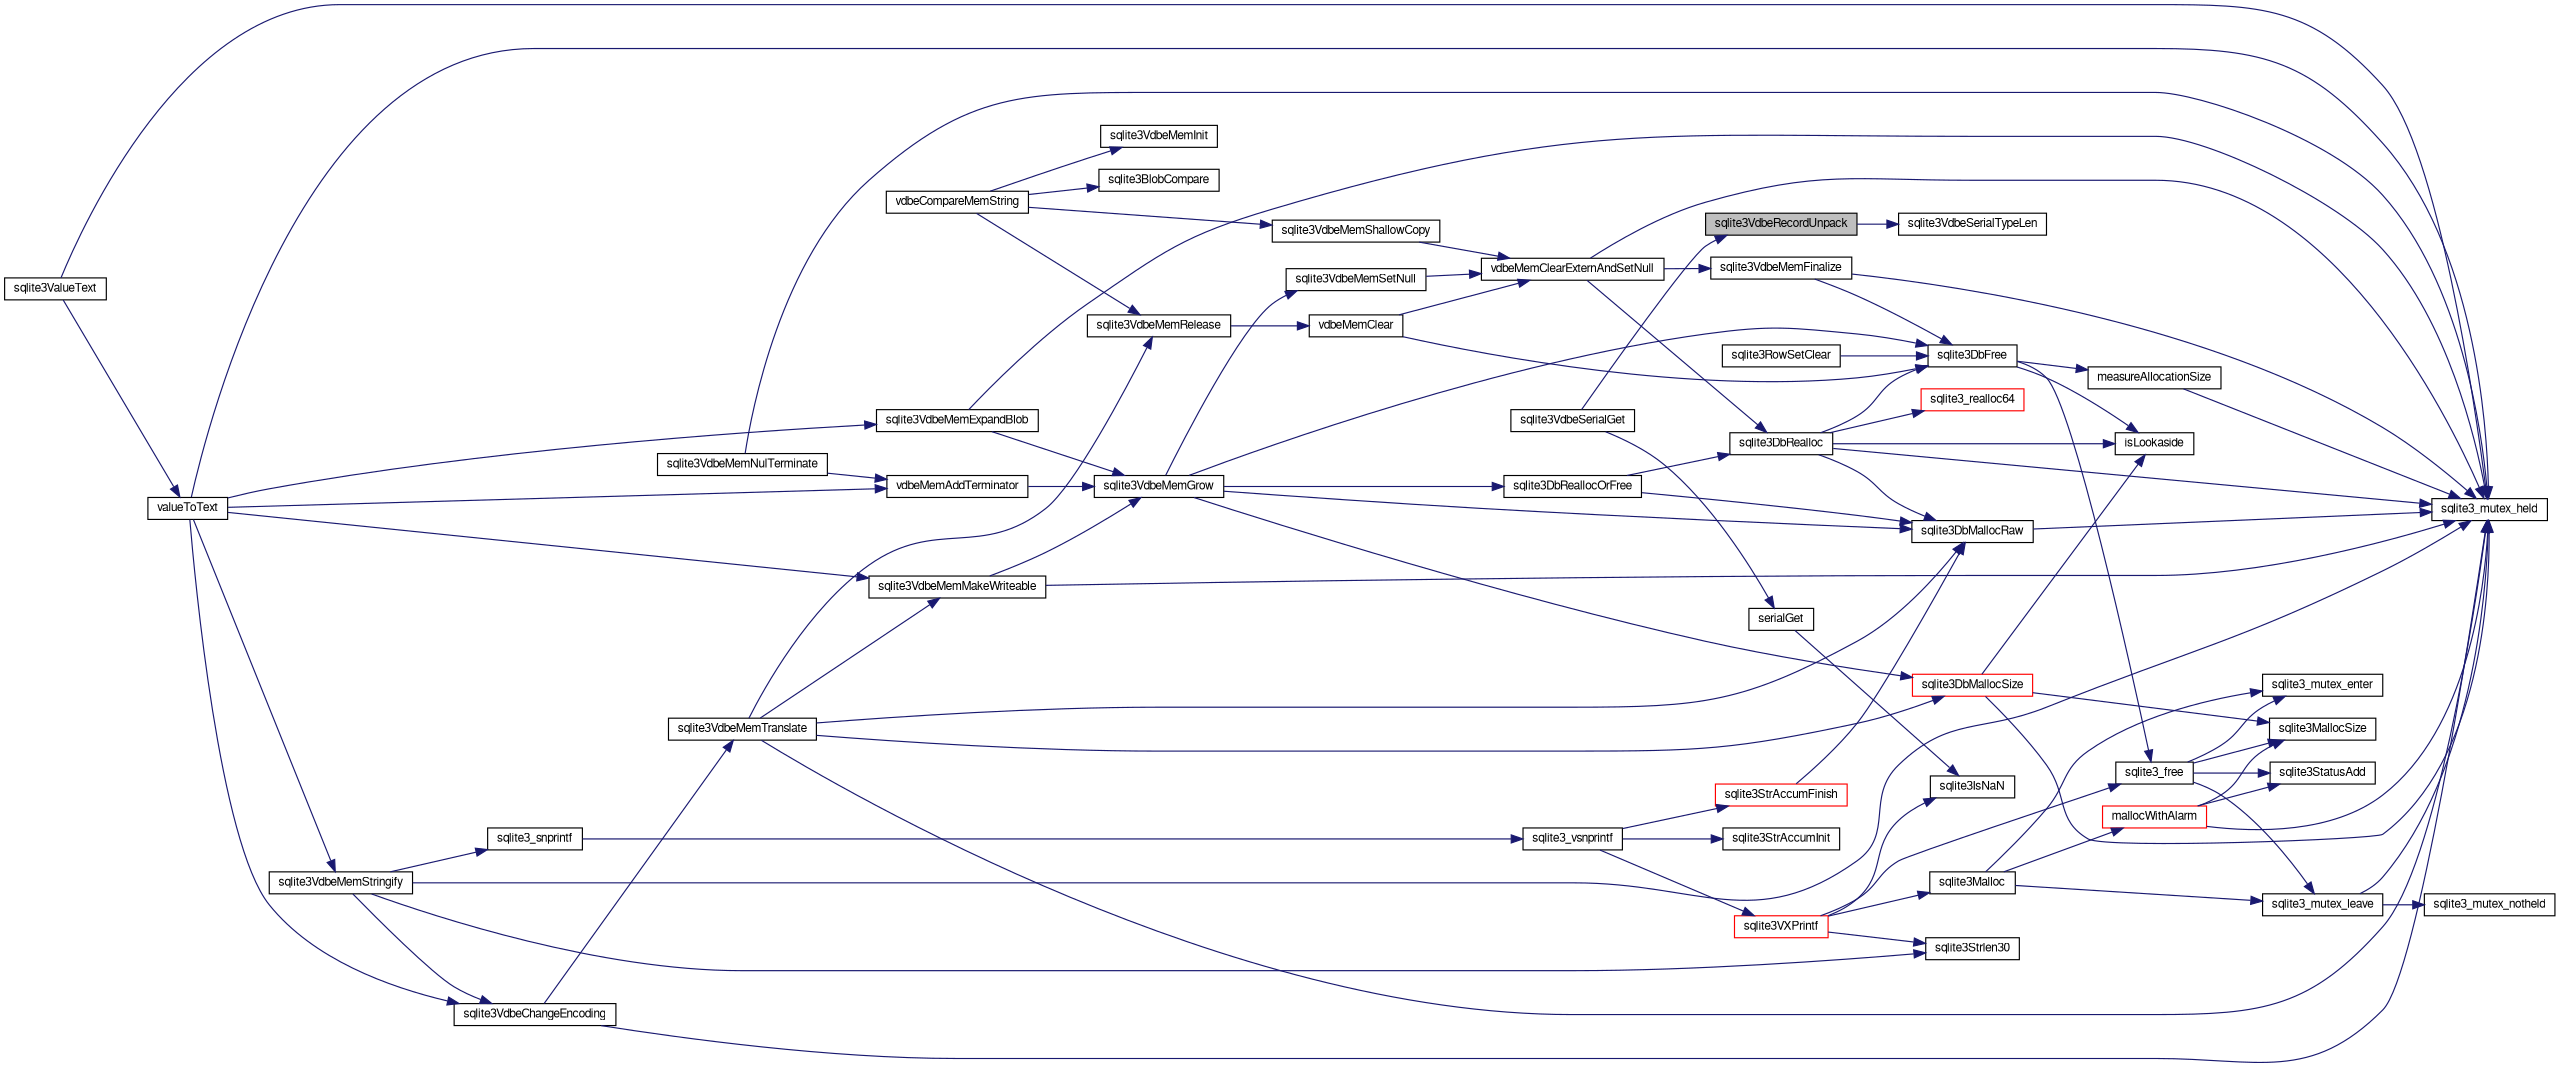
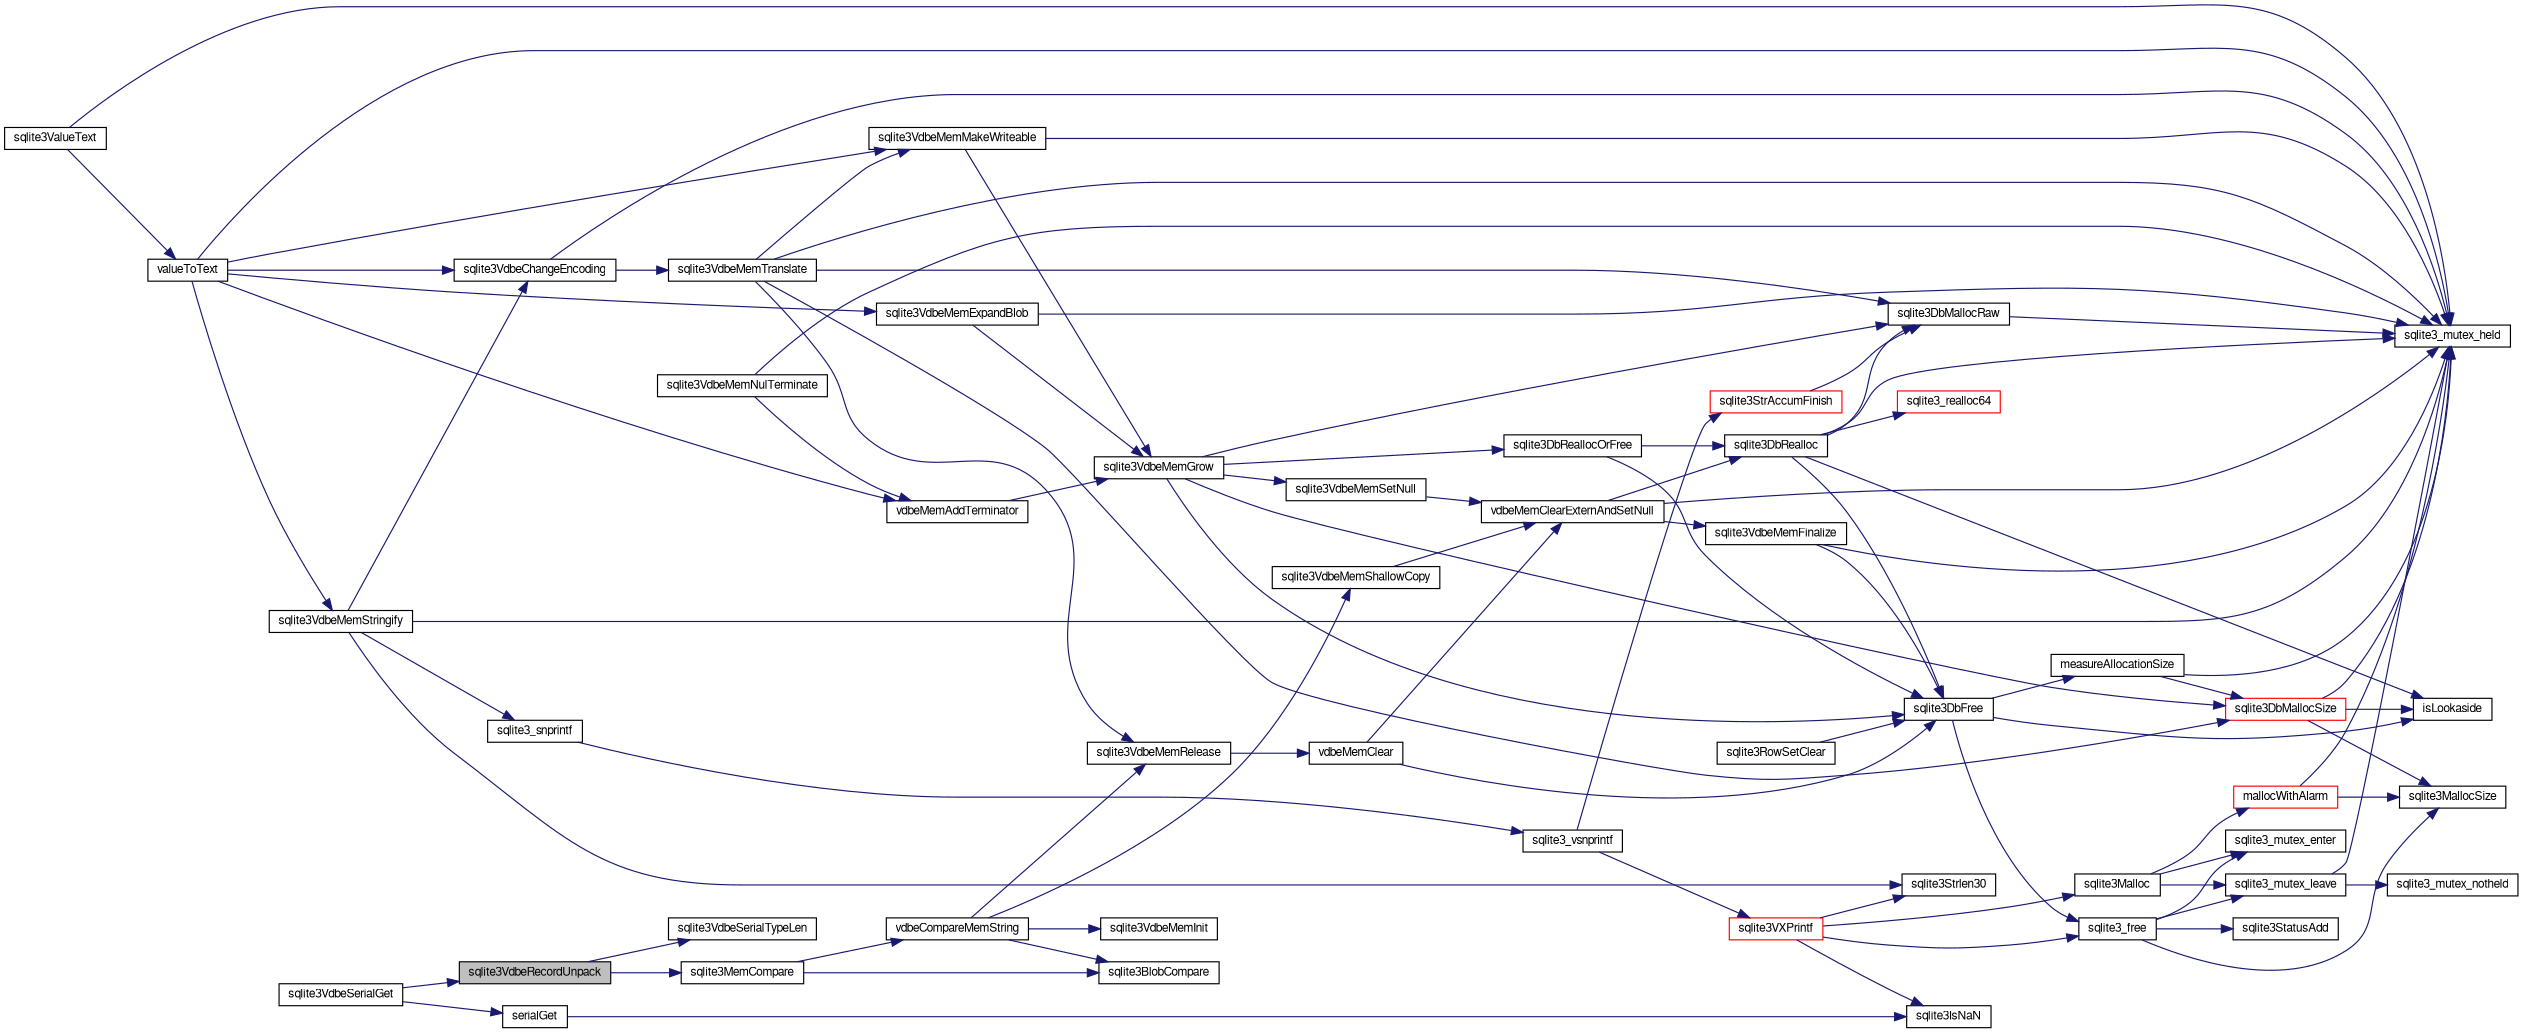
edge "sqlite3DbReallocOrFree" -> "sqlite3DbMallocRaw": now "sqlite3DbReallocOrFree" -> "sqlite3DbFree"
edge "measureAllocationSize" -> "sqlite3DbMallocSize": added
edge "mallocWithAlarm" -> "sqlite3StatusAdd": removed
node "sqlite3StrAccumInit": removed
node "sqlite3MemCompare": added
